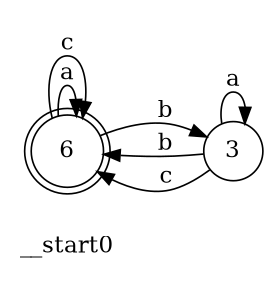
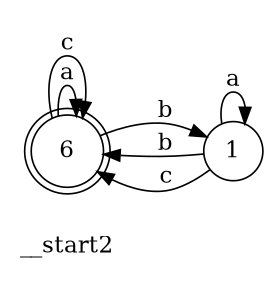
node "3": label "3" -> "1"
node "__start0": label "__start0" -> "__start2"
